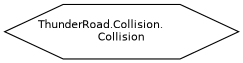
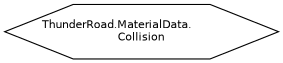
node "ThunderRoad.Collision. Collision": label "ThunderRoad.Collision. Collision" -> "ThunderRoad.MaterialData. Collision"
